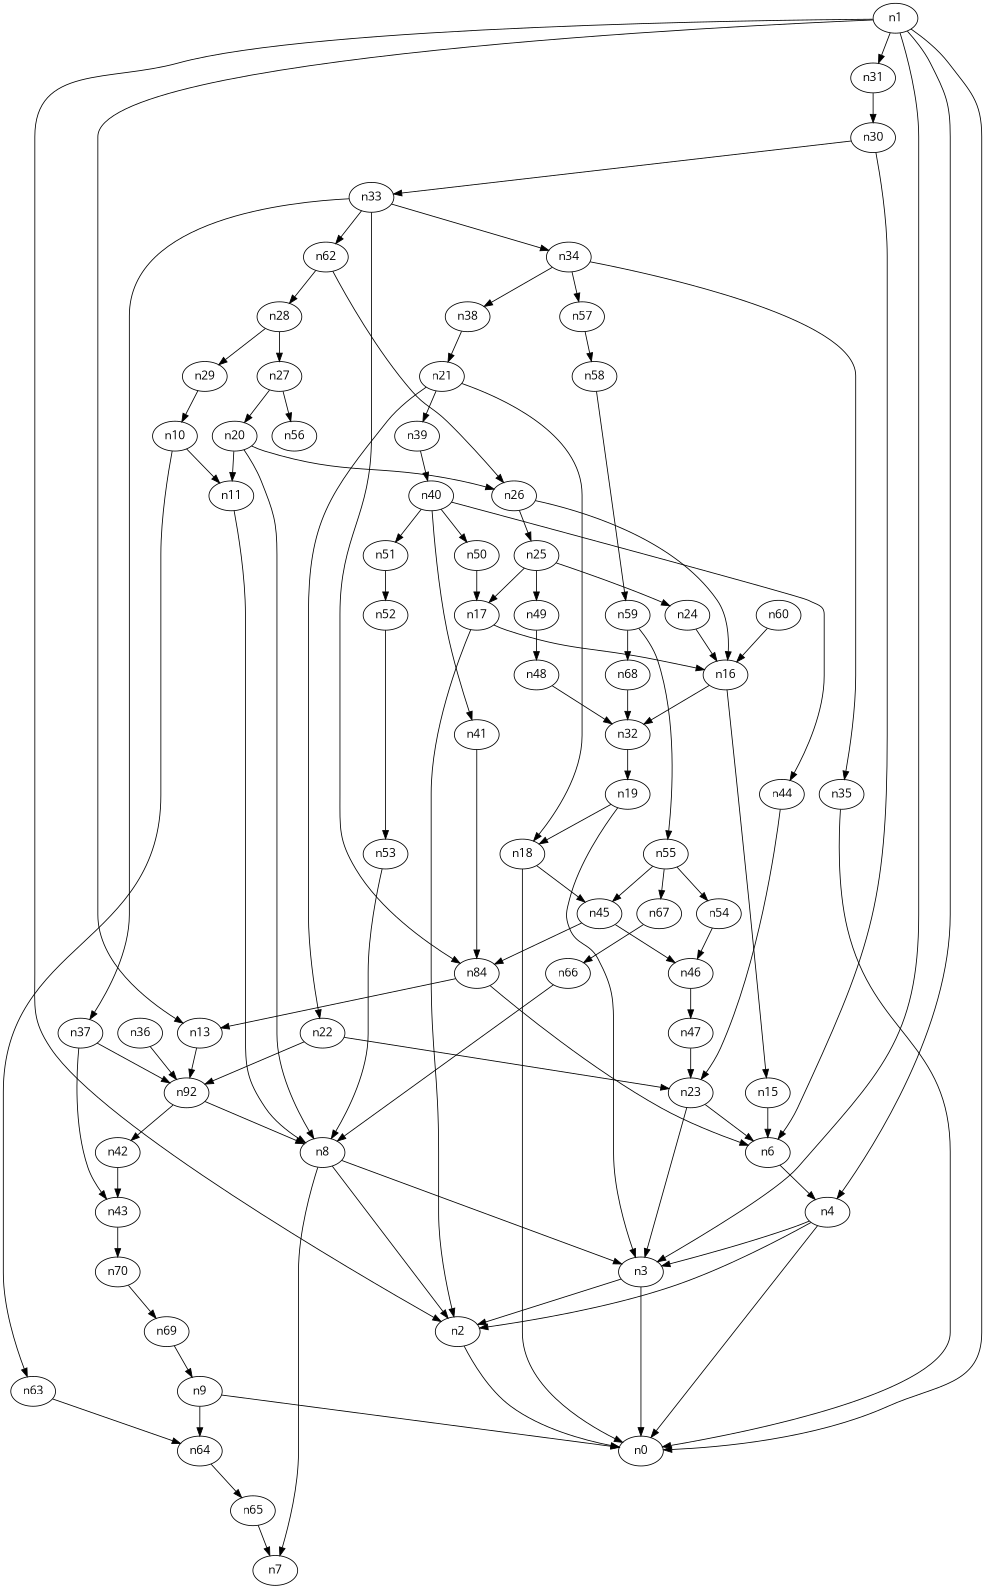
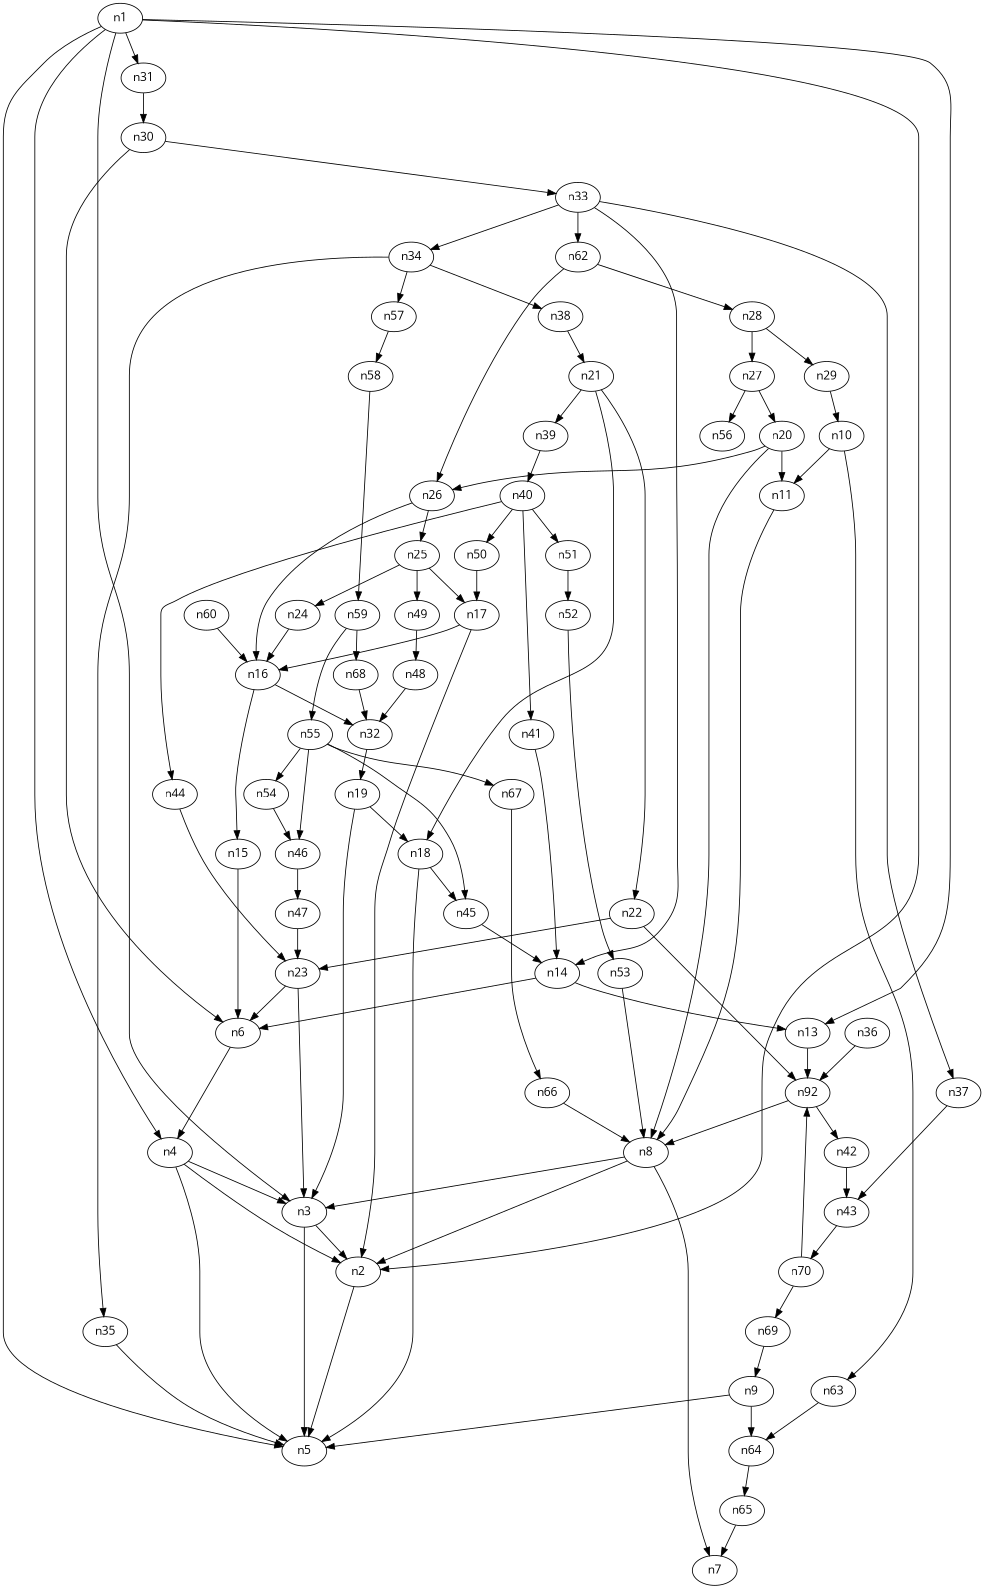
edge "n45" -> "n46": now "n55" -> "n46"
node "n84": label "n84" -> "n14"
edge "n37" -> "n92": now "n70" -> "n92"
node "n0": label "n0" -> "n5"
